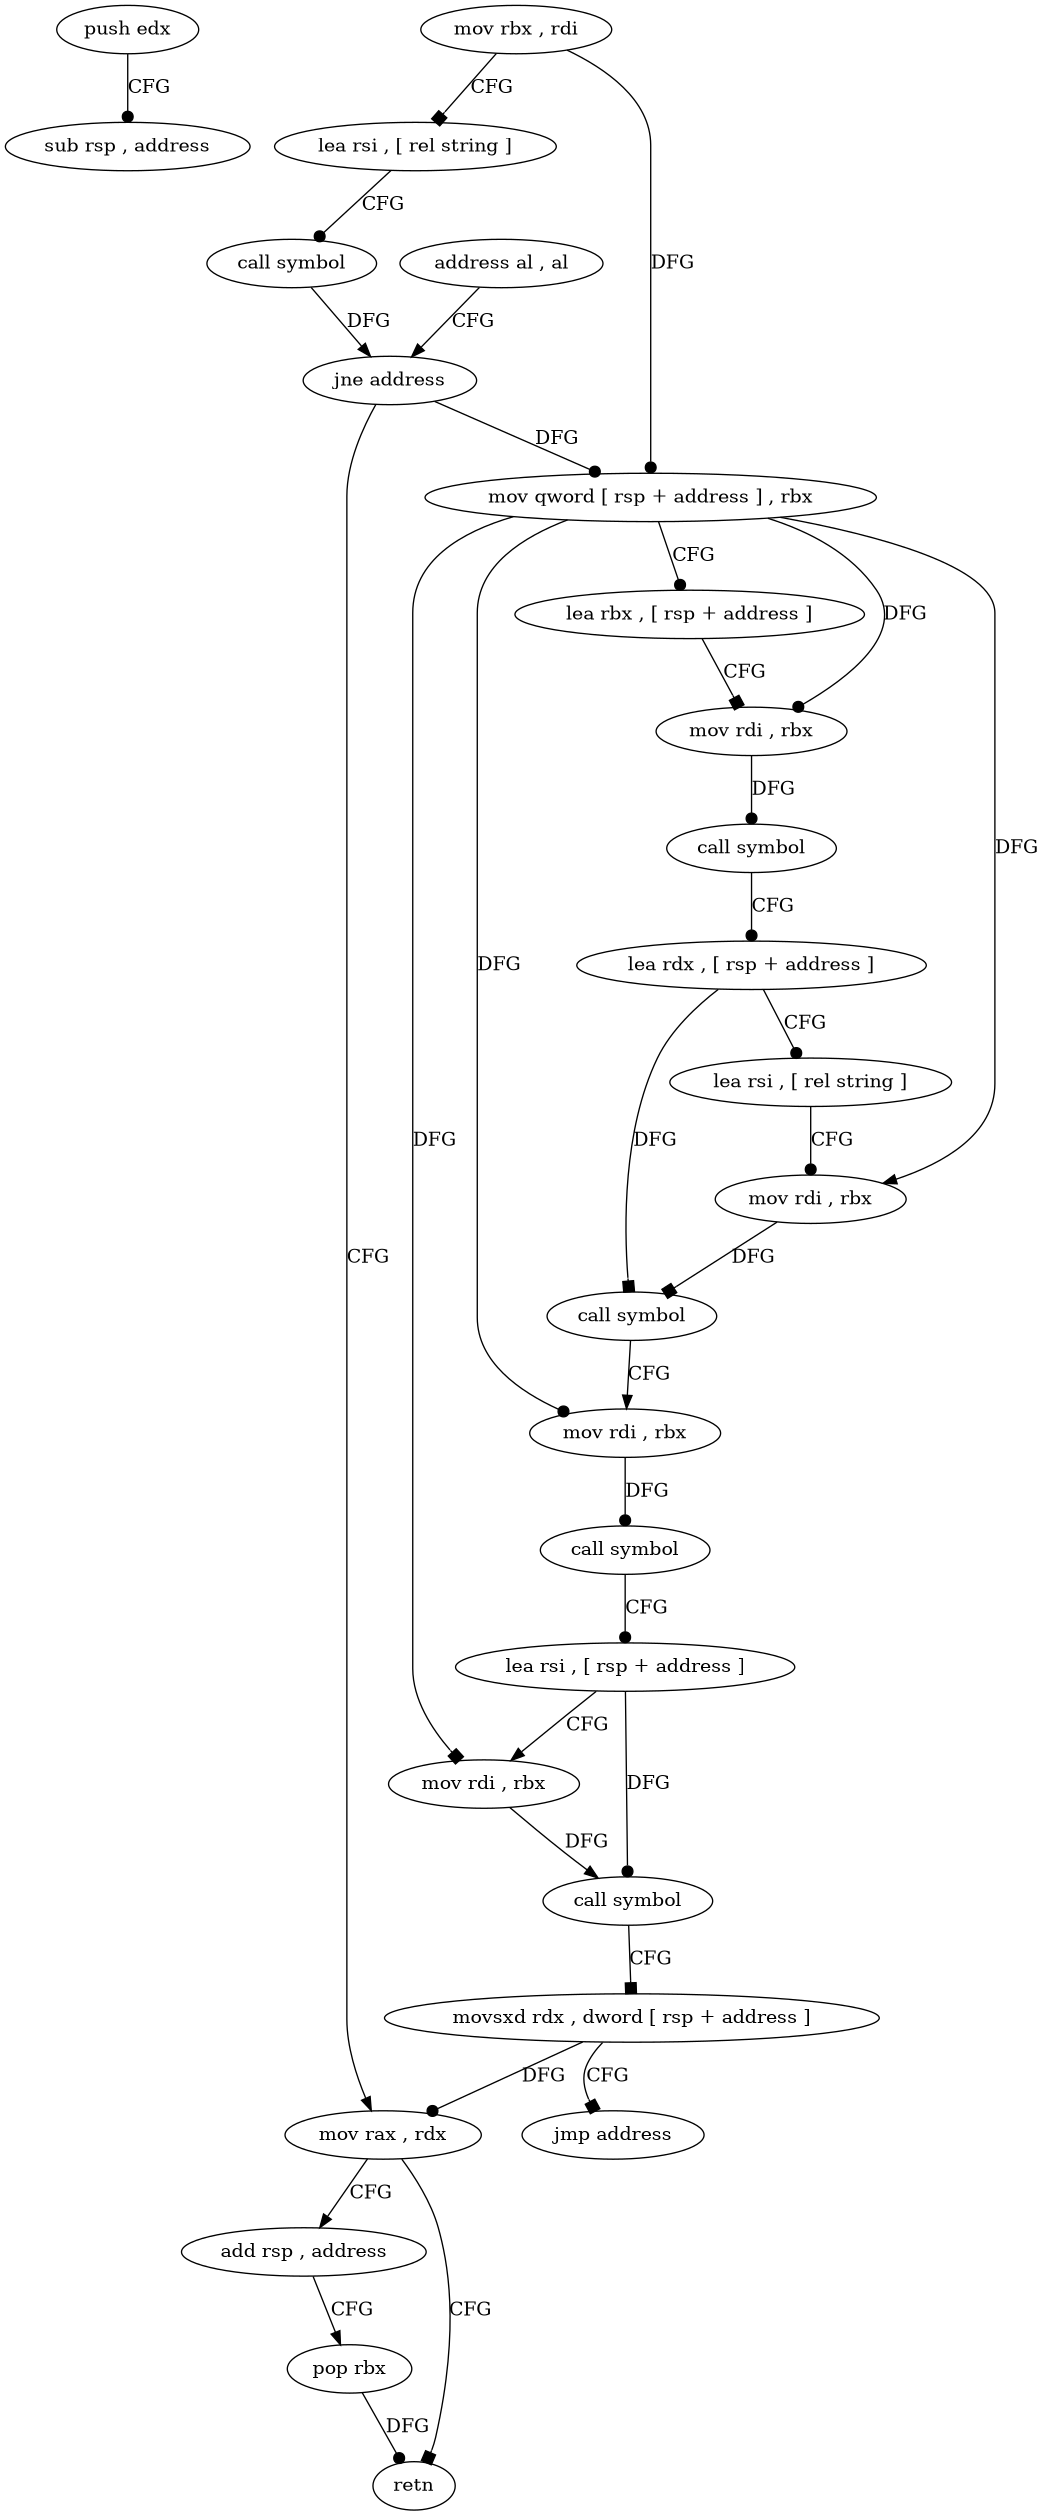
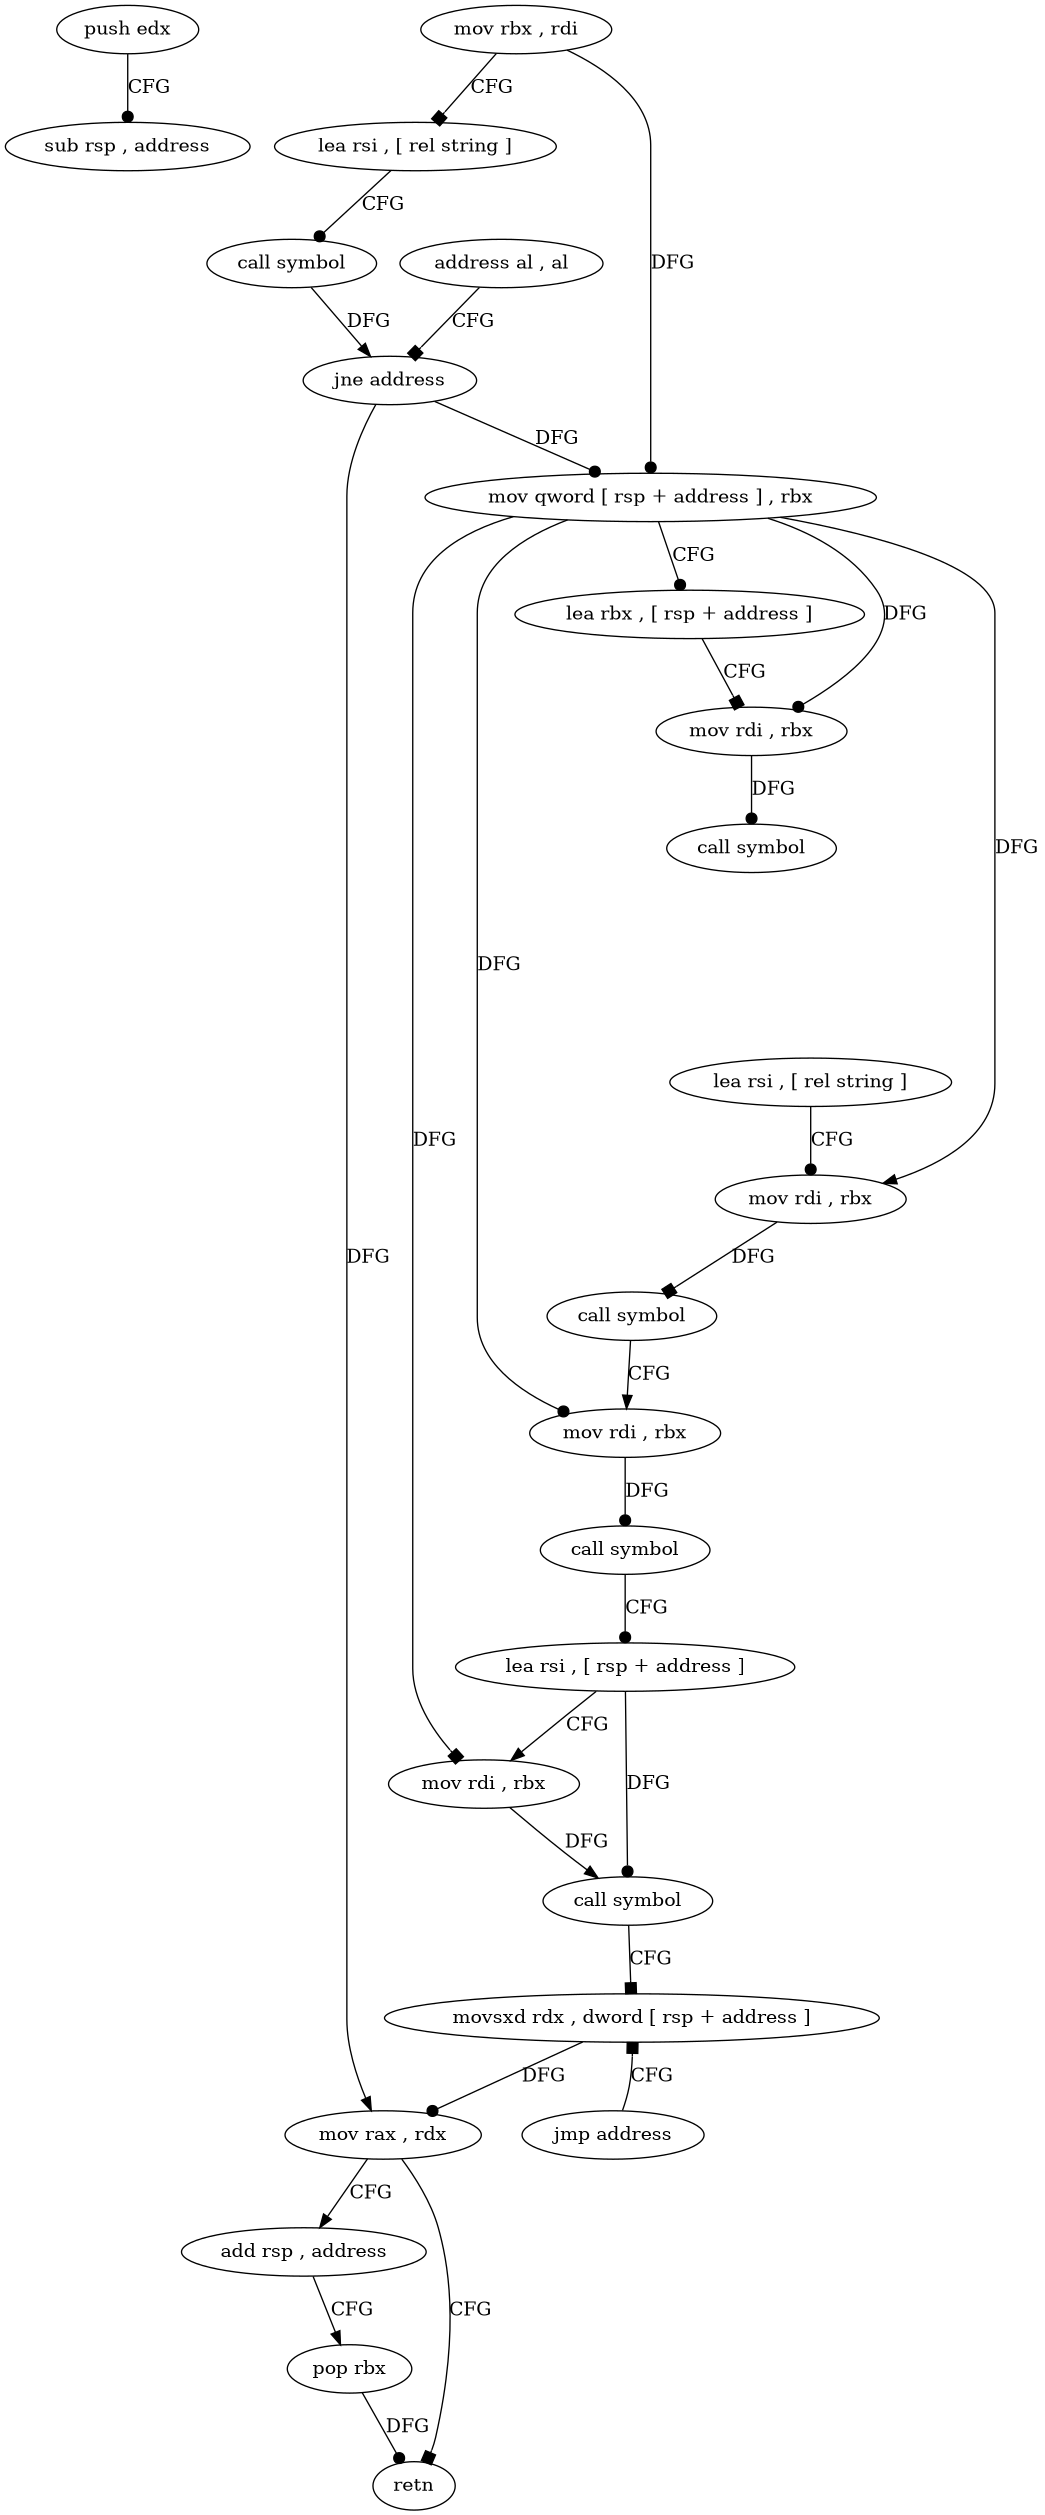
edge "address al , al" -> "jne address": arrowhead normal -> box
node "lea rdx , [ rsp + address ]": removed
edge "jne address" -> "mov rax , rdx": label "CFG" -> "DFG"
edge "movsxd rdx , dword [ rsp + address ]" -> "jmp address": reversed
